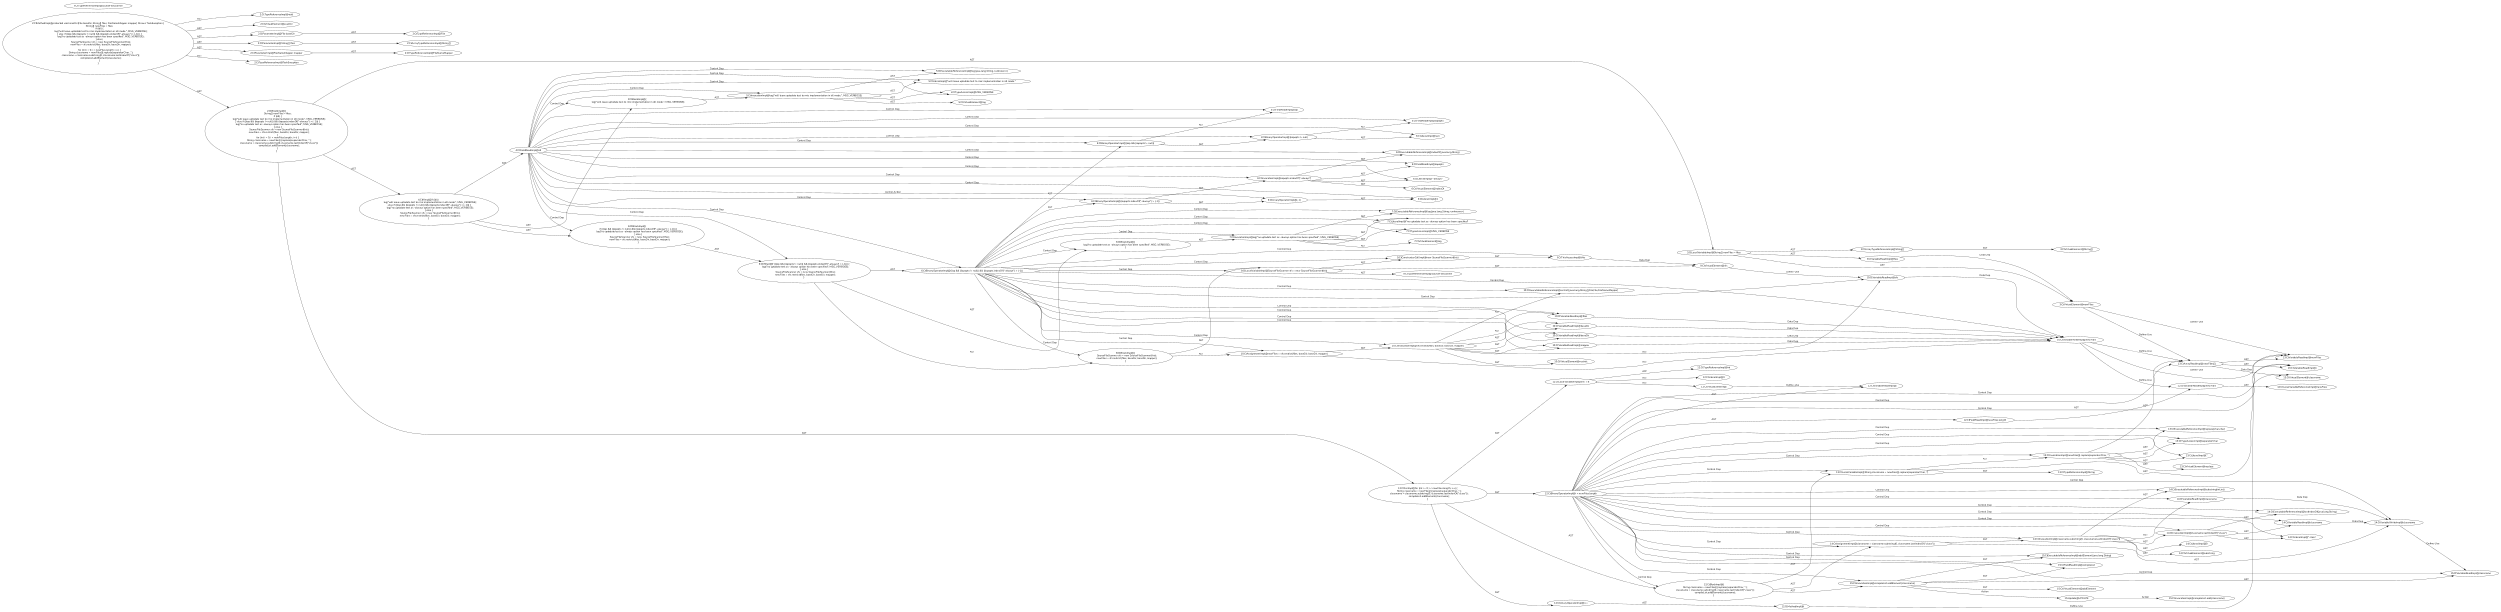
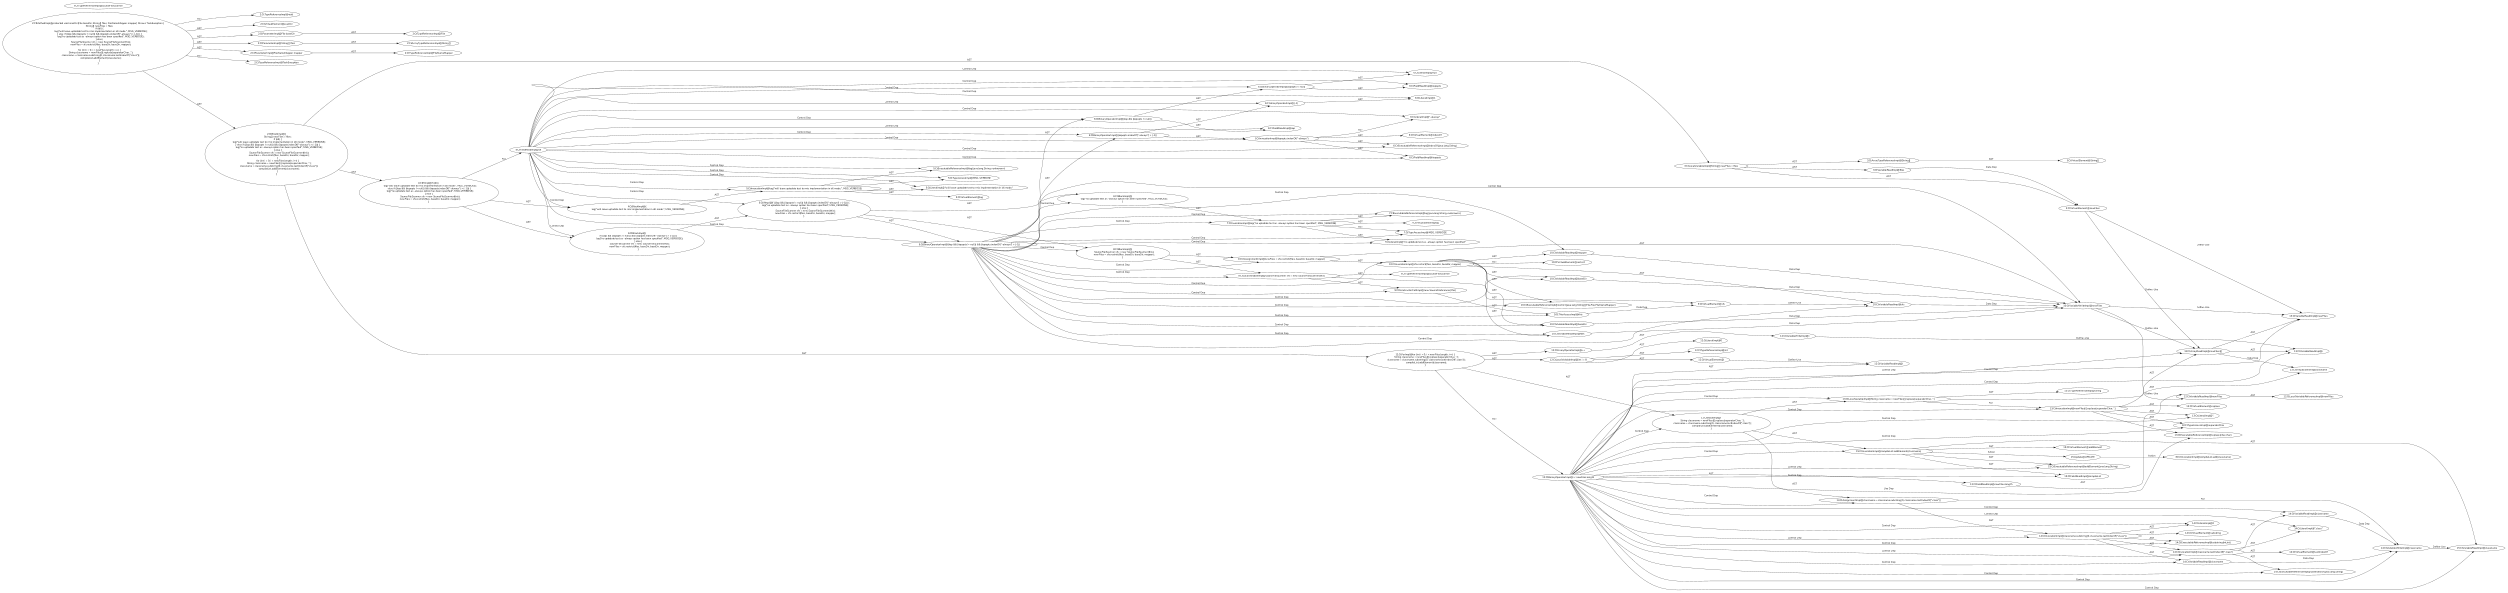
edge "4:CtFieldReadImpl@idl" -> "6:CtUnaryOperatorImpl@(-1)": label "Control Action" -> "Control Dep"
edge "12:CtBinaryOperatorImpl@i < newFiles.length" -> "13:CtExecutableReferenceImpl@replace(char,char)": label "Control Dep" -> "Use Dep"
edge "12:CtBinaryOperatorImpl@i < newFiles.length" -> "14:CtLiteralImpl@0": added, label "Control Dep"
node "14:CtVirtualElement@lastIndexOf": added
node "12:CtMethodImpl@i": label "12:CtMethodImpl@i" -> "12:CtVariableWriteImpl@i"
